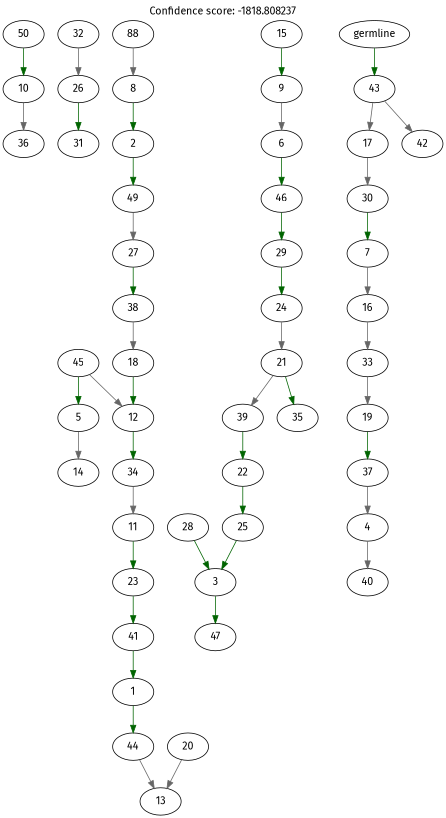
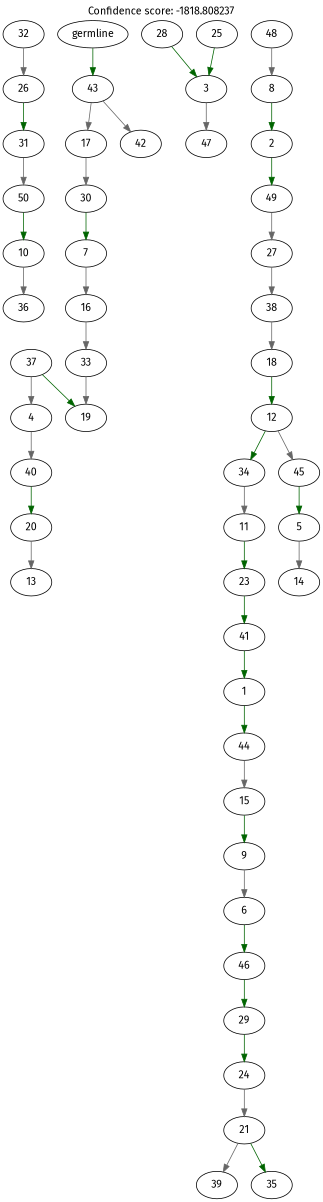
node "88": label "88" -> "48"
edge "31" -> "50": added
edge "27" -> "38": color darkgreen -> gray40
edge "45" -> "12": reversed
edge "19" -> "37": reversed
node "22": removed
edge "40" -> "20": added
edge "3" -> "47": color darkgreen -> gray40
edge "44" -> "13": now "44" -> "15"
